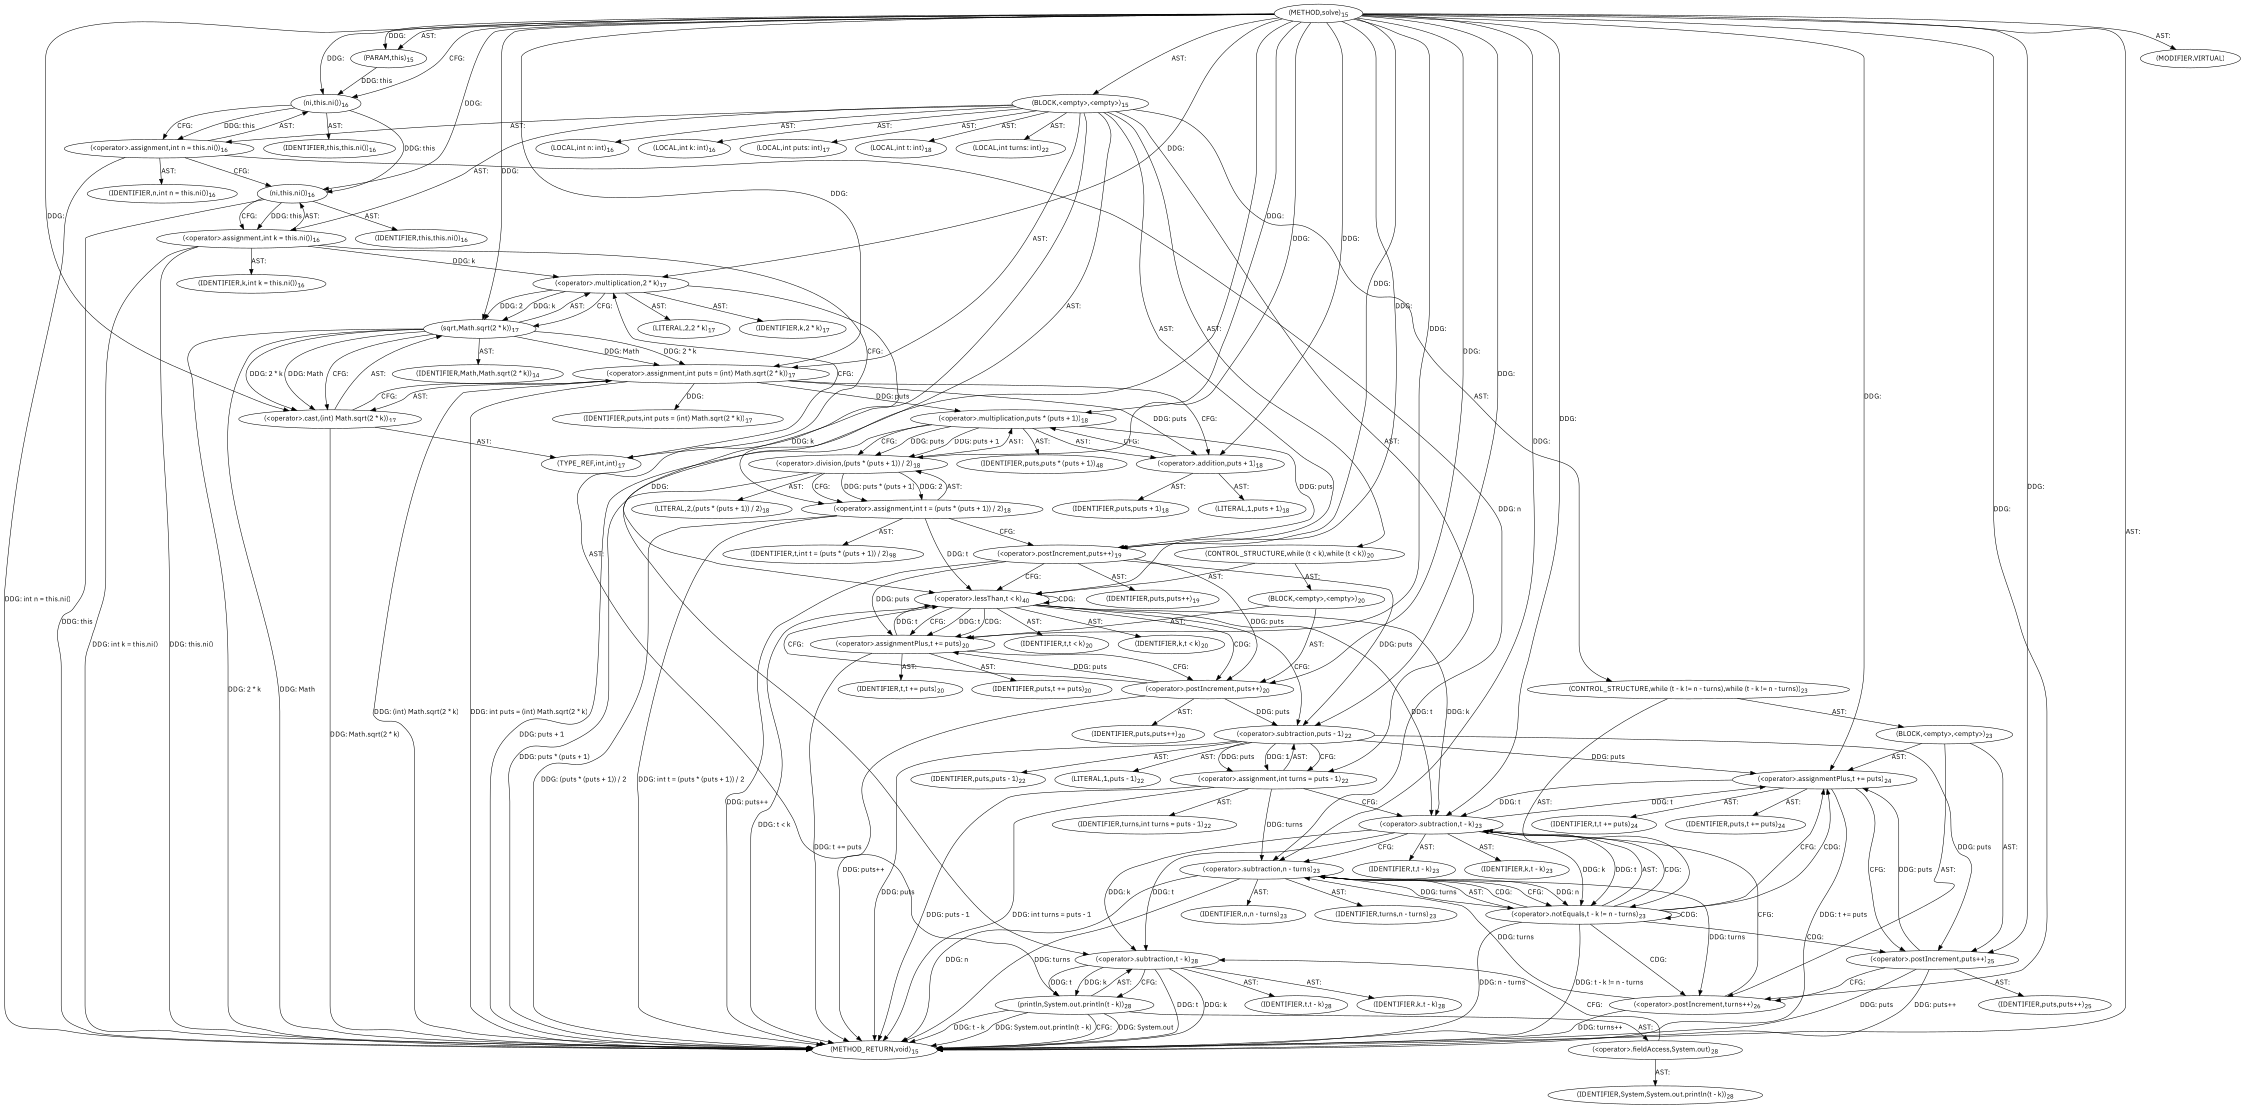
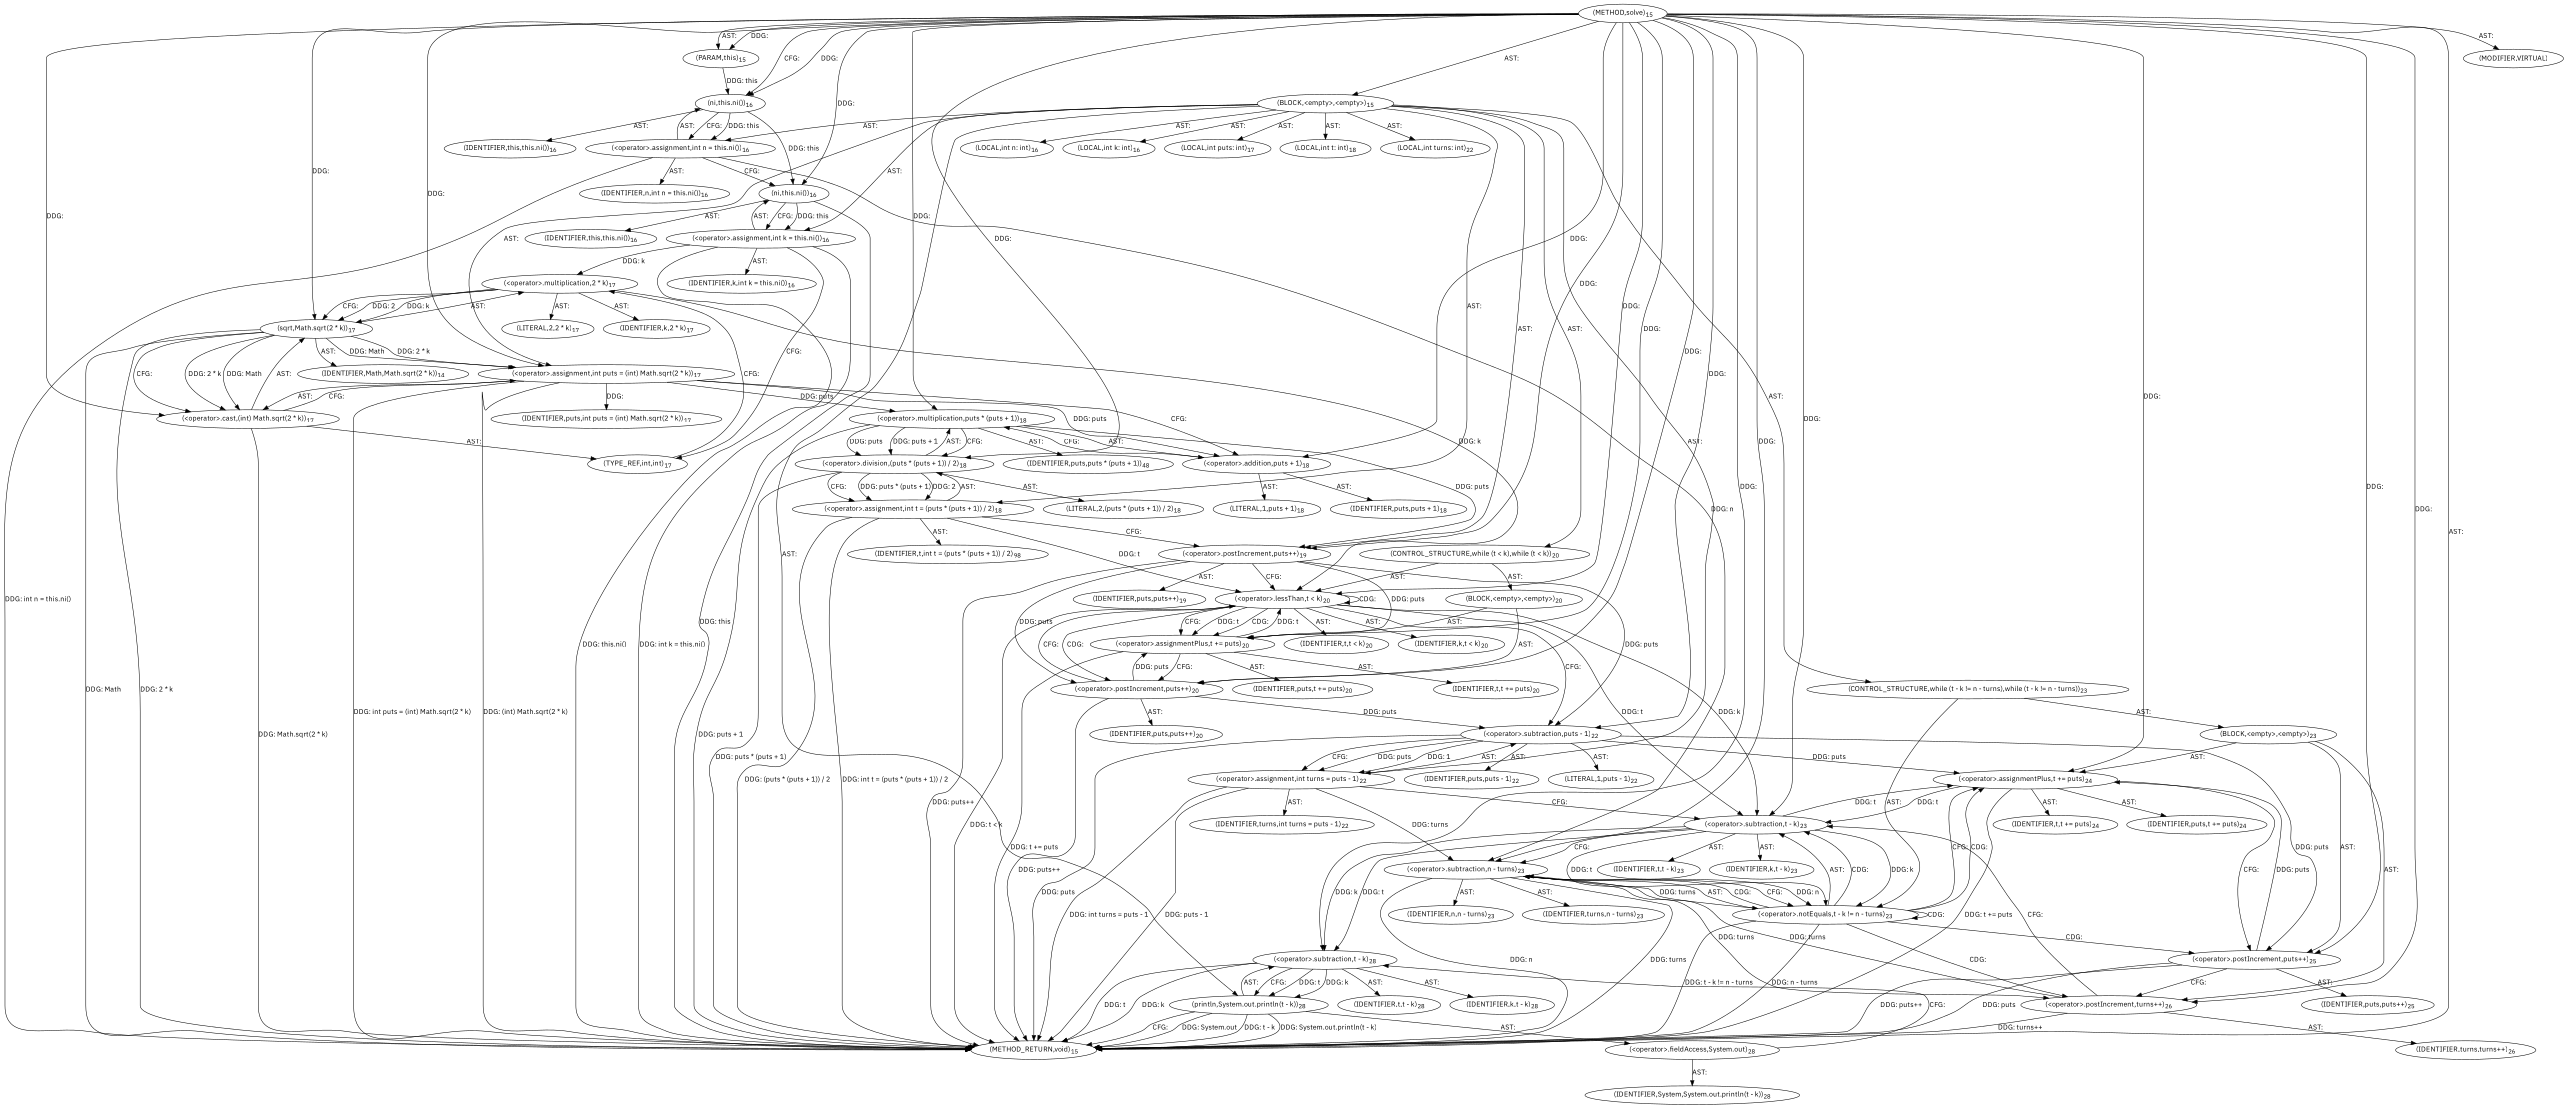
edge "(METHOD,solve)" -> "(<operator>.multiplication,2 * k)": removed, label "DDG:"
node "(<operator>.lessThan,t < k)": text "40" -> "20"
node "(IDENTIFIER,turns,turns++)": added
